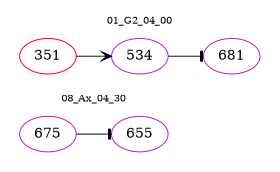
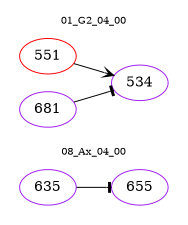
node "351": label "351" -> "551"
edge "534" -> "681": reversed
cluster "08_Ax_04_30": label "08_Ax_04_30" -> "08_Ax_04_00"
node "675": label "675" -> "635"
